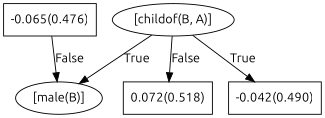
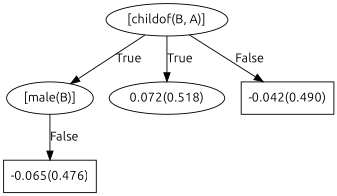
edge "-0.065(0.476)" -> "[male(B)]": reversed
edge "[childof(B, A)]" -> "0.072(0.518)": label "False" -> "True"
edge "[childof(B, A)]" -> "-0.042(0.490)": label "True" -> "False"
node "0.072(0.518)": shape box -> ellipse
